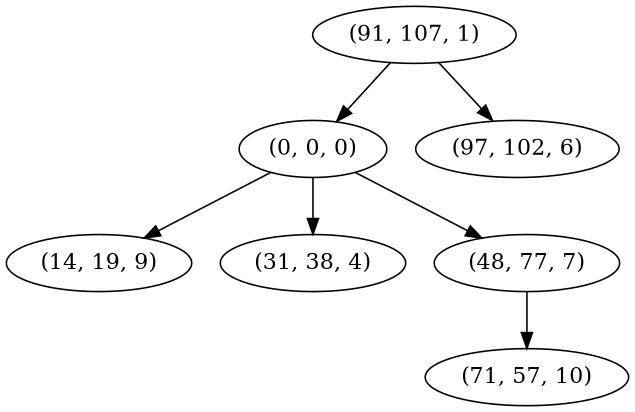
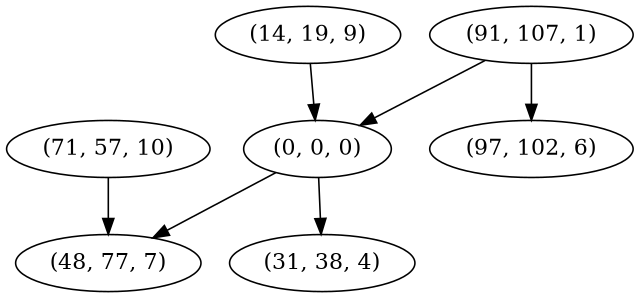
edge "(0, 0, 0)" -> "(14, 19, 9)": reversed
edge "(48, 77, 7)" -> "(71, 57, 10)": reversed
